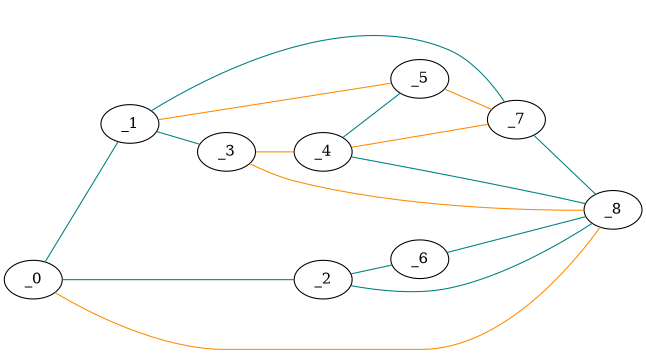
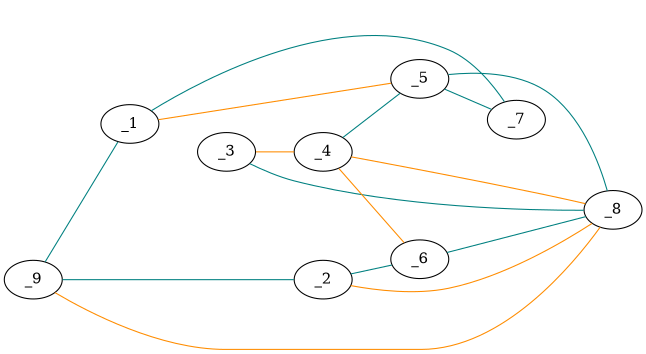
edge "_5" -- "_7": color darkorange -> teal
edge "_7" -- "_4": now "_6" -- "_4"
edge "_1" -- "_3": removed
edge "_7" -- "_8": now "_5" -- "_8"
edge "_4" -- "_8": color teal -> darkorange
edge "_3" -- "_8": color darkorange -> teal
node "_0": label "_0" -> "_9"
edge "_8" -- "_2": color teal -> darkorange
